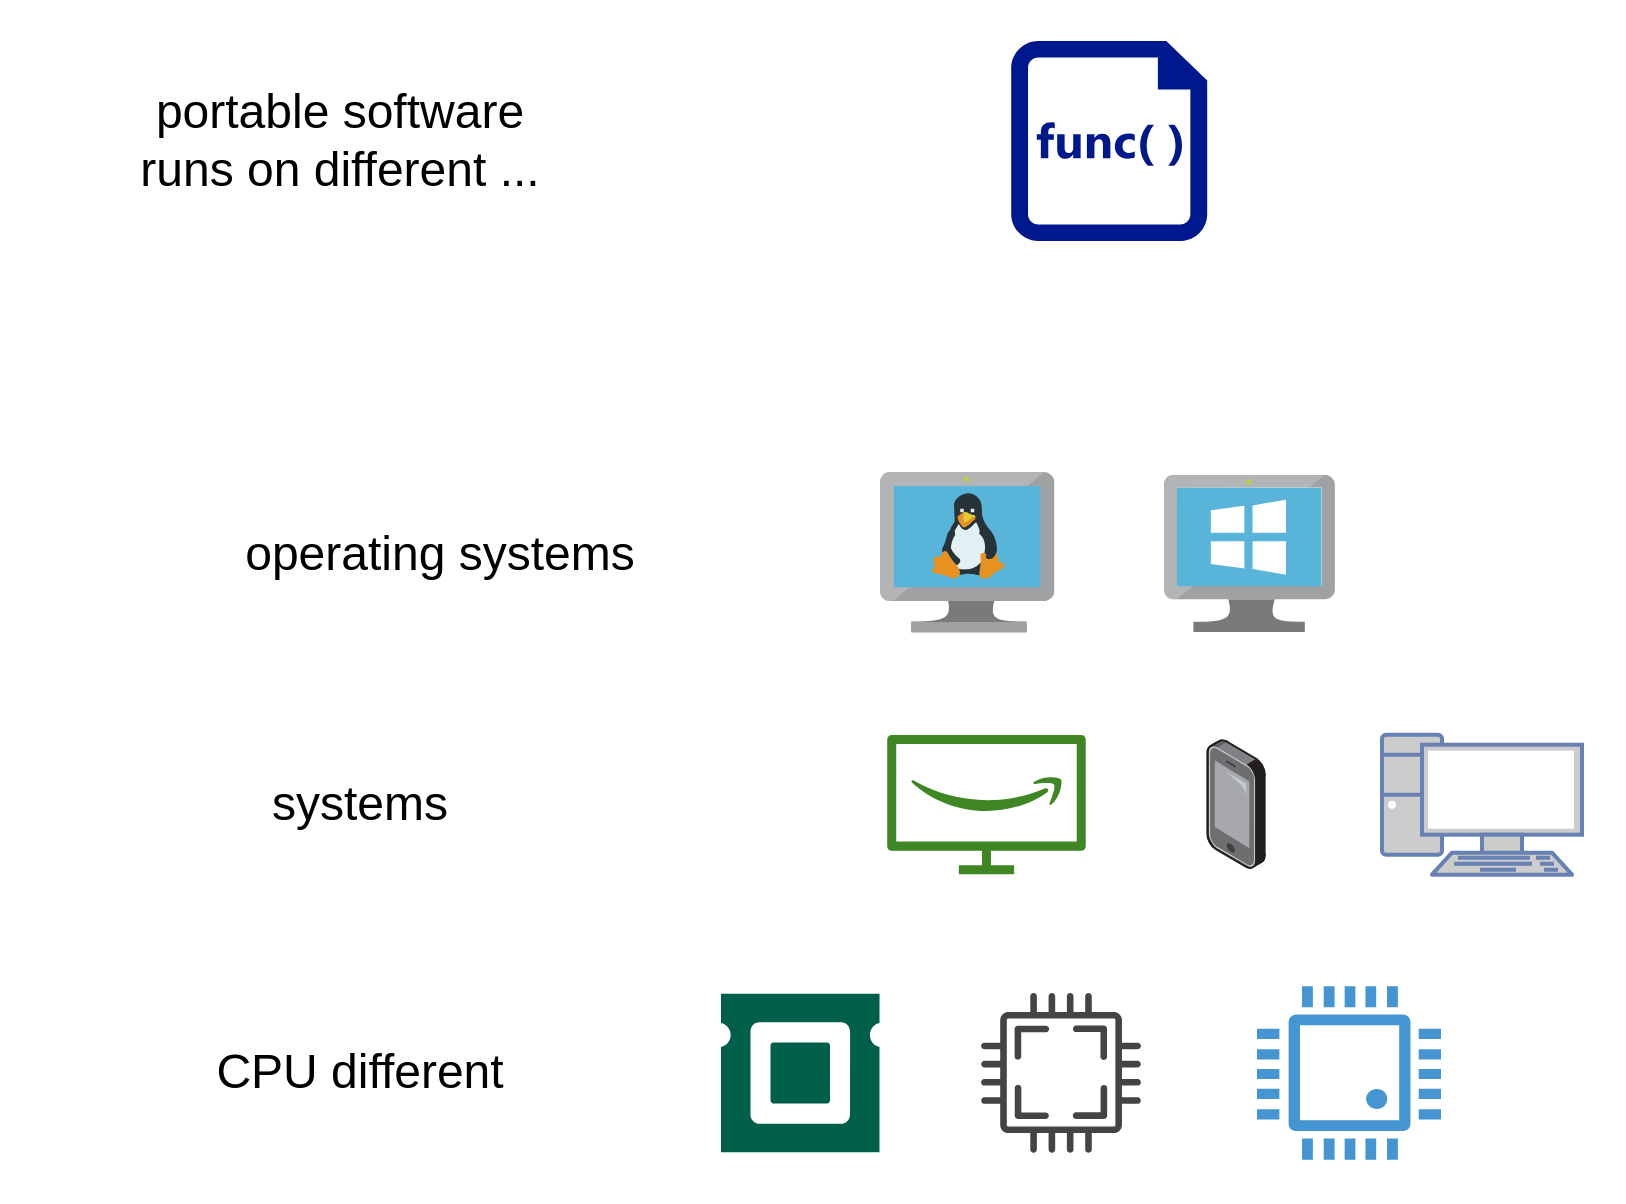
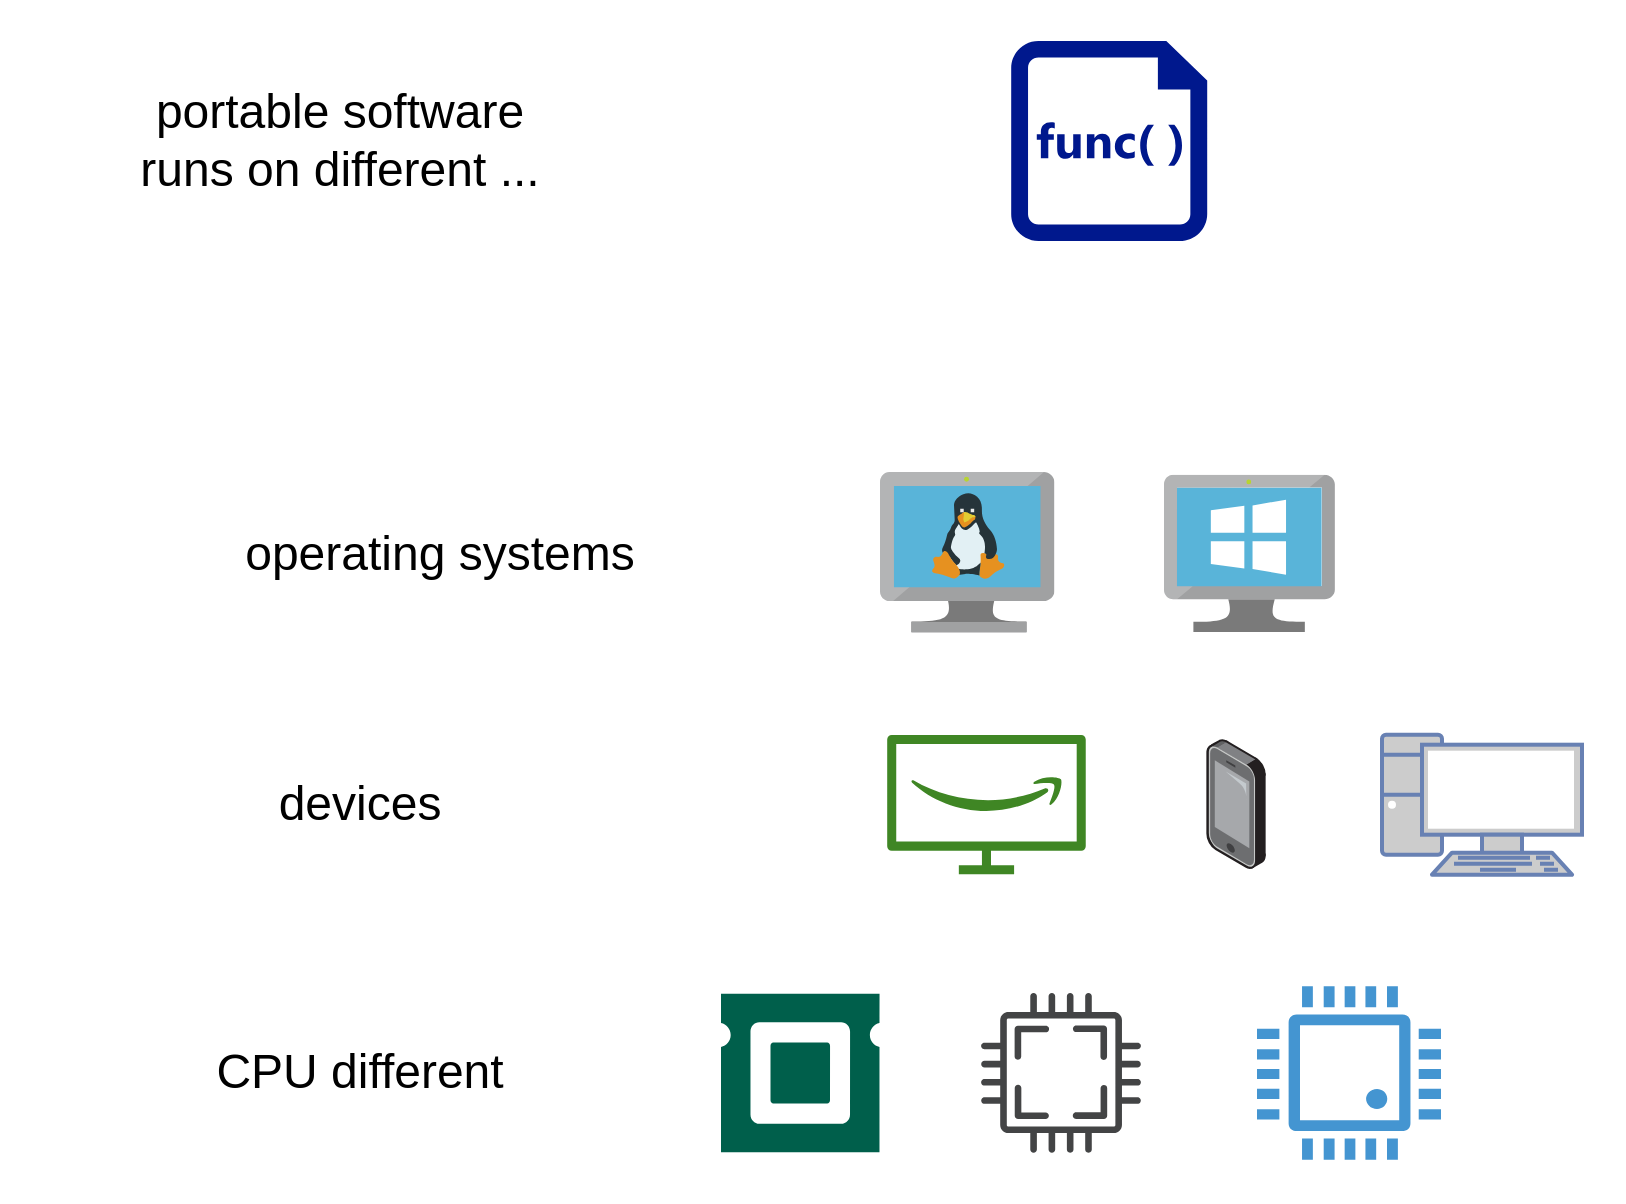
node "systems": label "systems" -> "devices"
